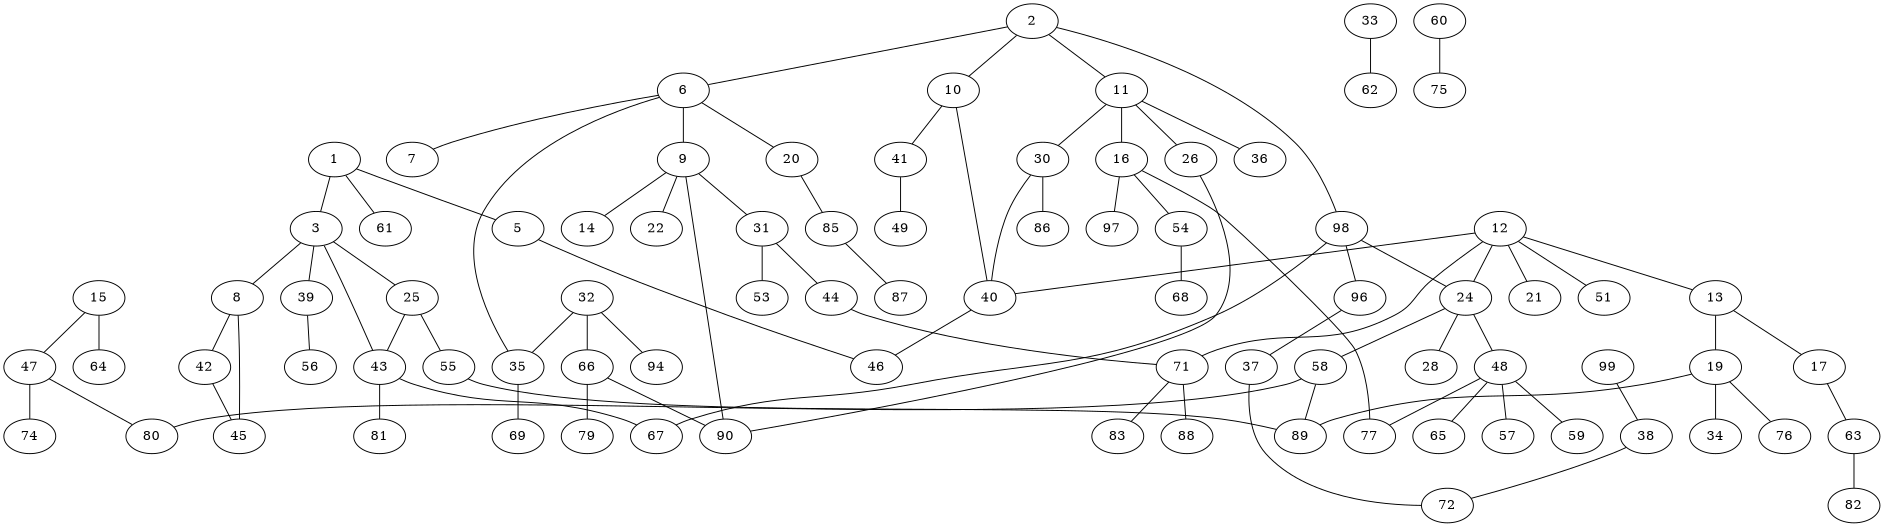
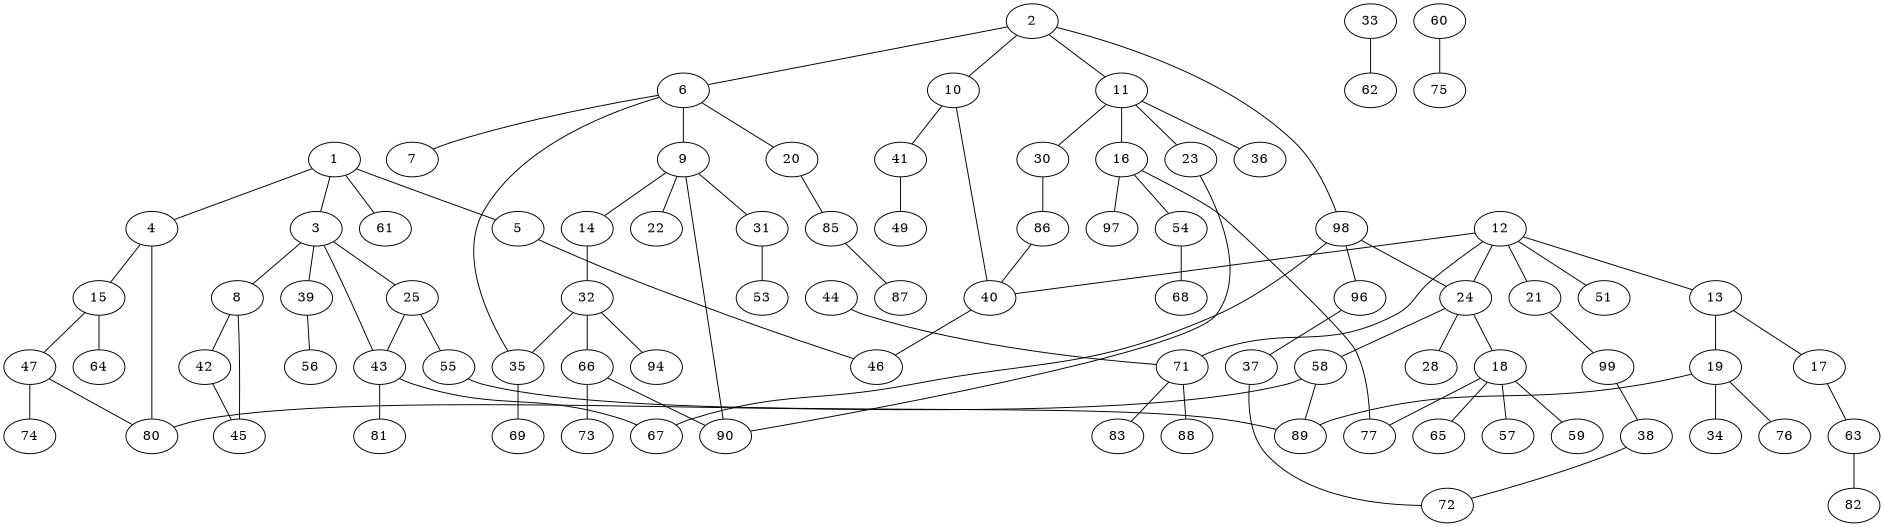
node "26": label "26" -> "23"
edge "30" -- "40": now "86" -- "40"
node "4": added
edge "31" -- "44": removed
edge "14" -- "32": added
edge "21" -- "99": added
node "48": label "48" -> "18"
node "79": label "79" -> "73"
